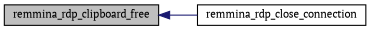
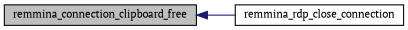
node "remmina_rdp_clipboard_free": label "remmina_rdp_clipboard_free" -> "remmina_connection_clipboard_free"
